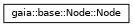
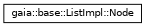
node "gaia::base::Node::Node": label "gaia::base::Node::Node" -> "gaia::base::ListImpl::Node"
